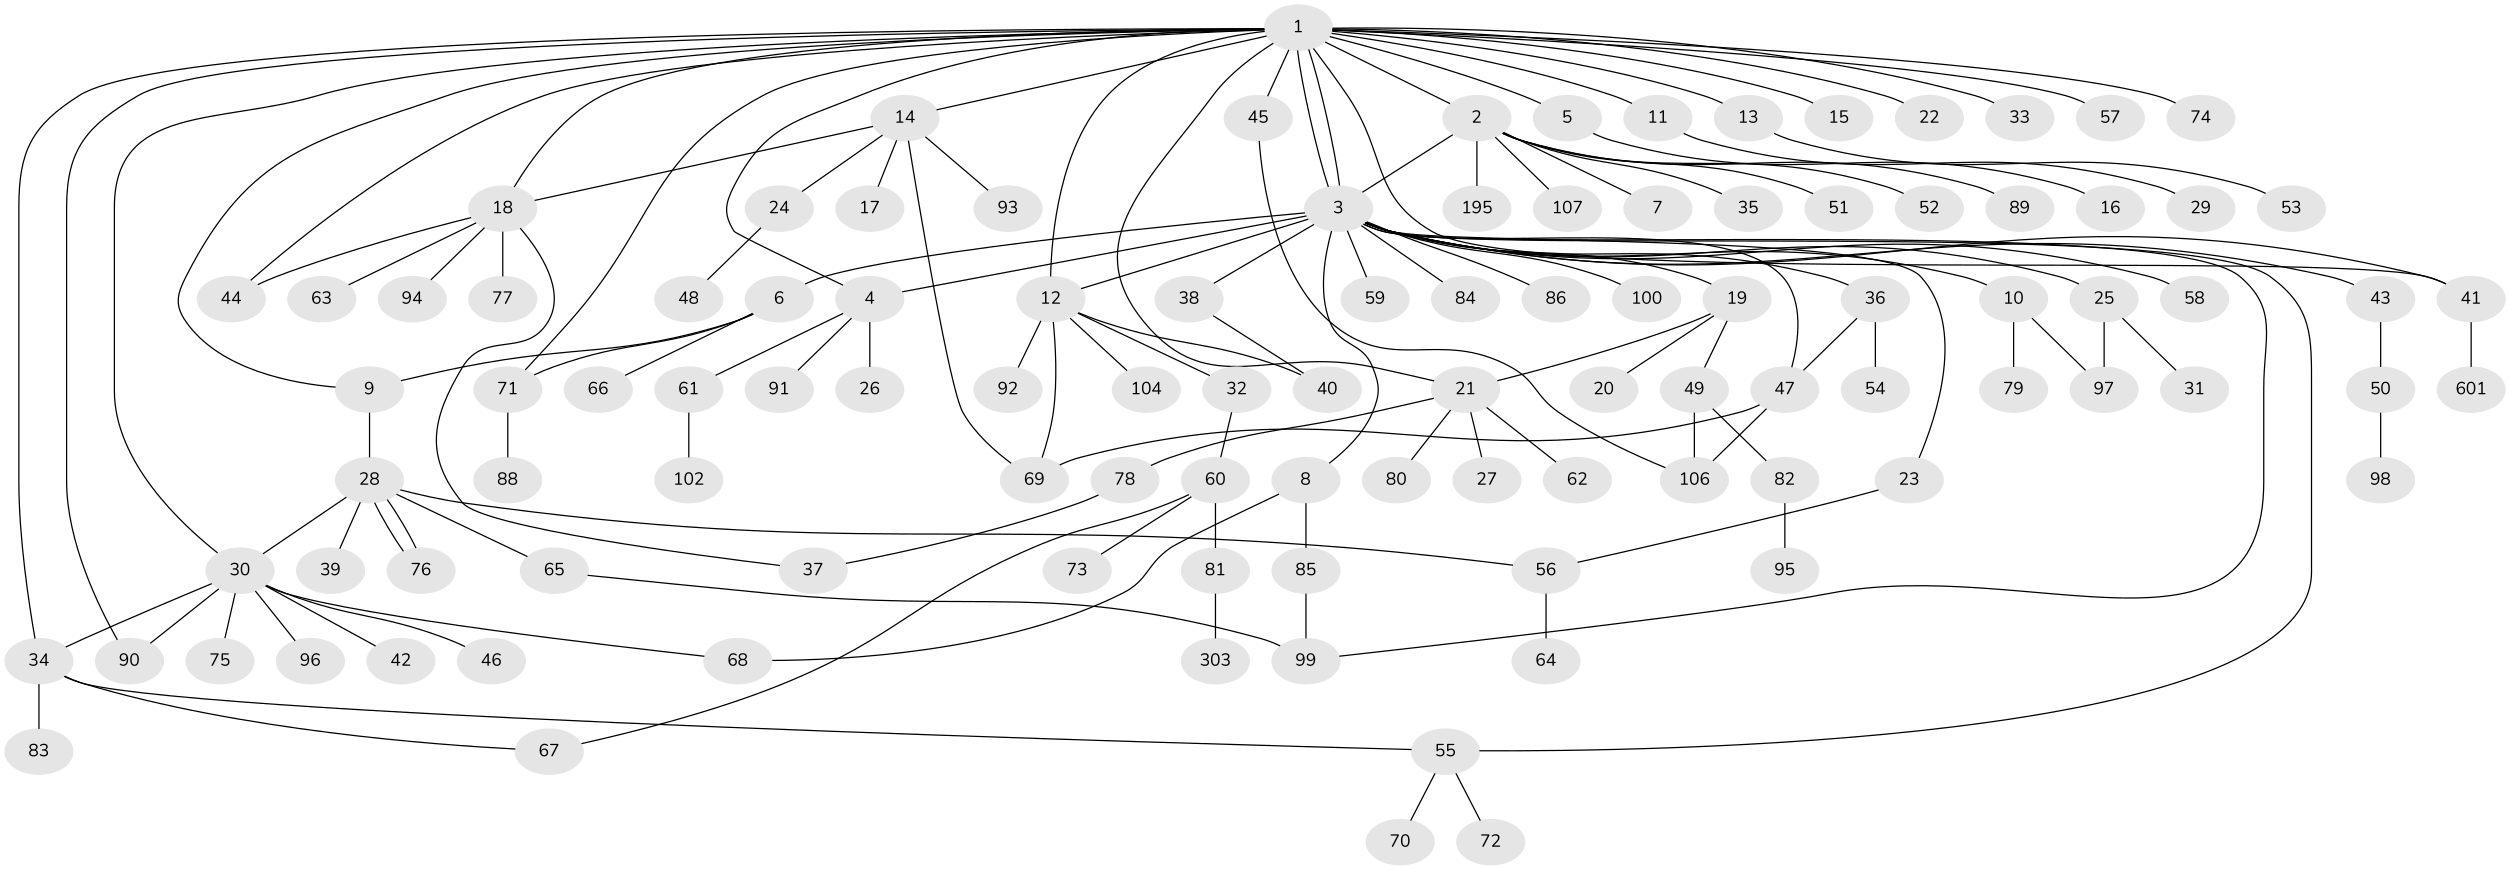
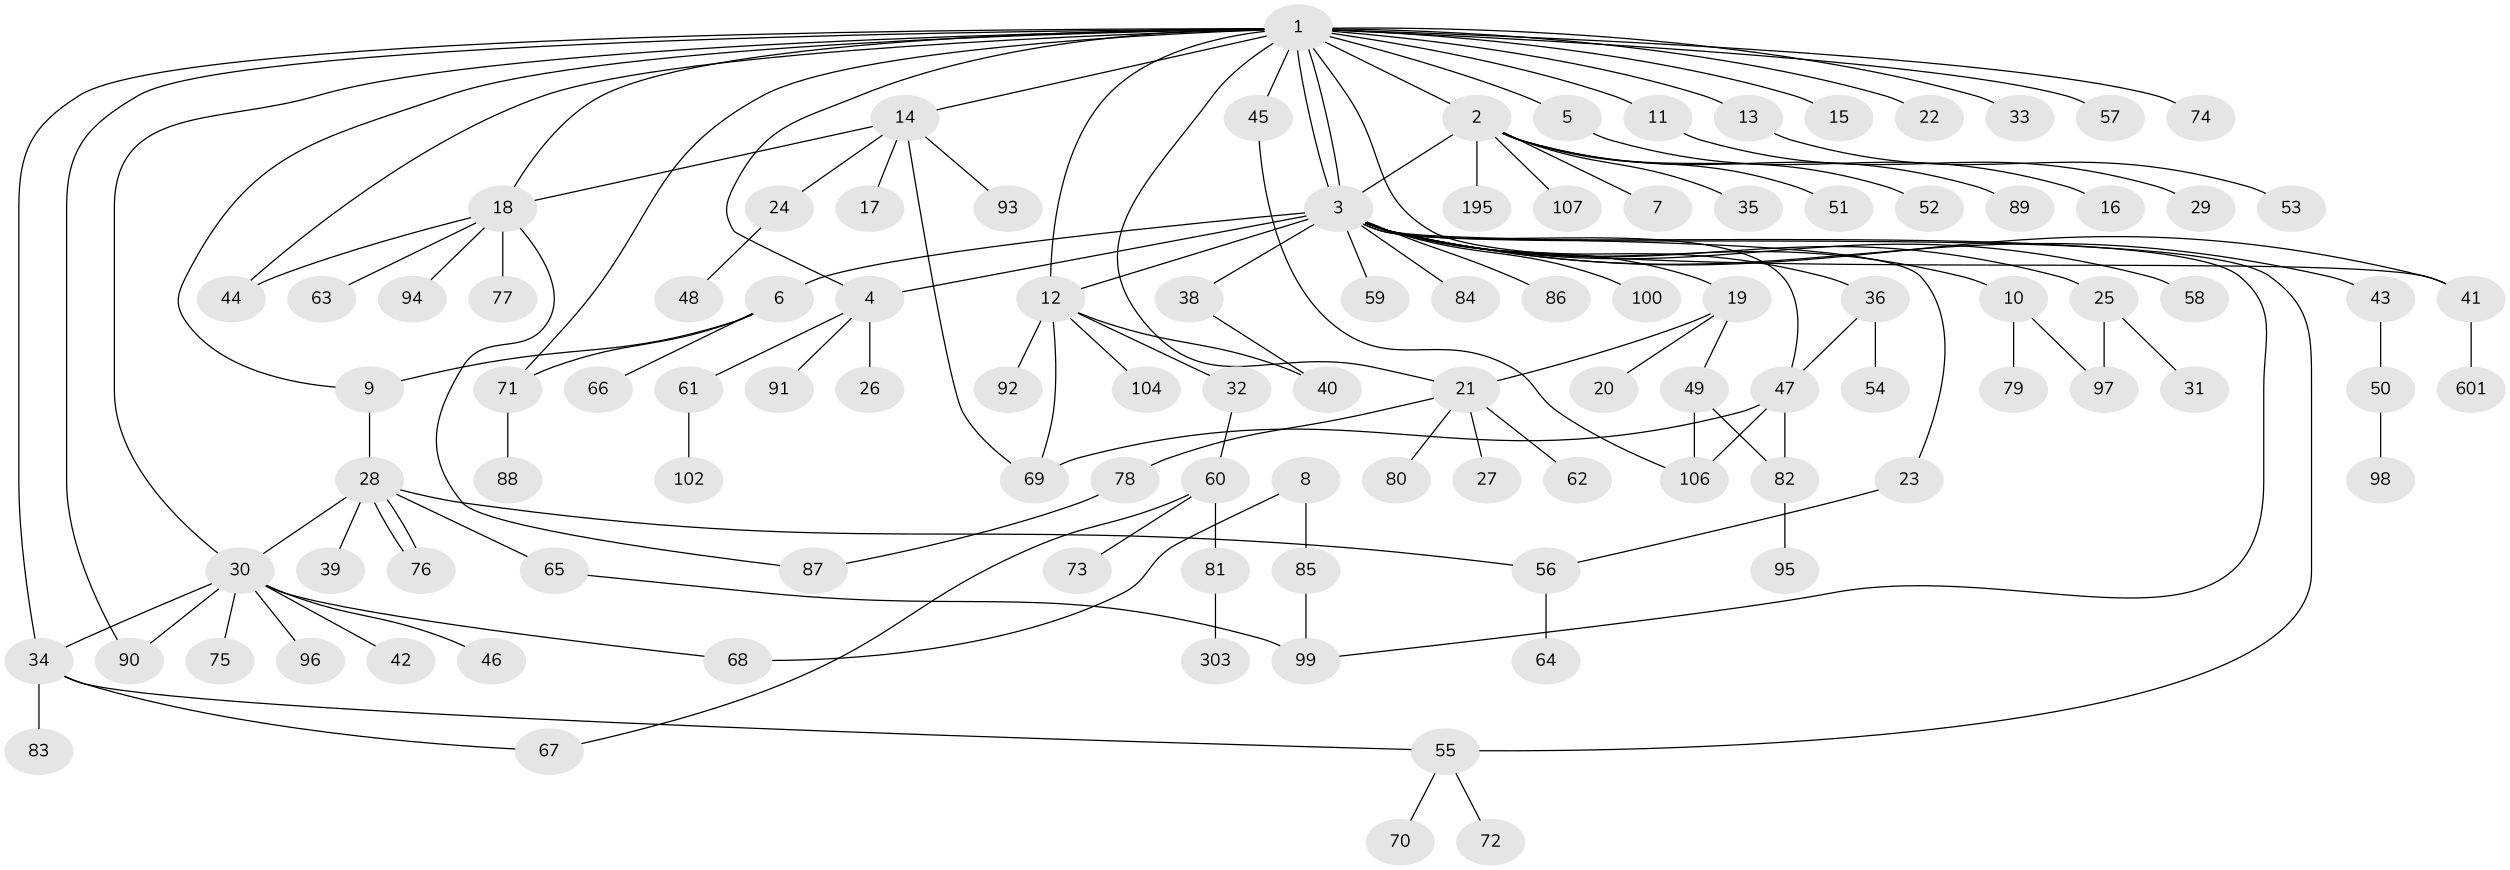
edge "3" -- "8": removed
edge "47" -- "82": added
node "37": label "37" -> "87"
